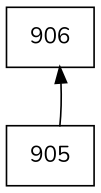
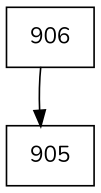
edge "905" -> "906": reversed
